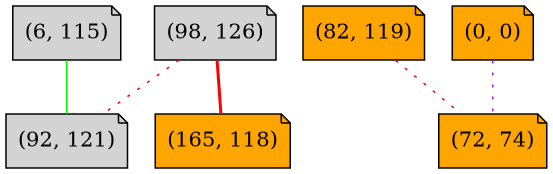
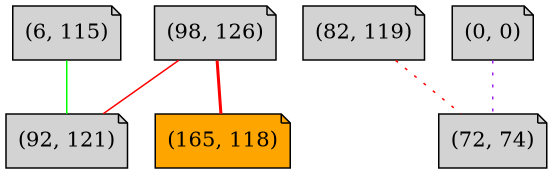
node "(82, 119)": fillcolor orange -> lightgrey
node "(0, 0)": fillcolor orange -> lightgrey
edge "(98, 126)" -- "(92, 121)": style dotted -> solid
node "(72, 74)": fillcolor orange -> lightgrey
